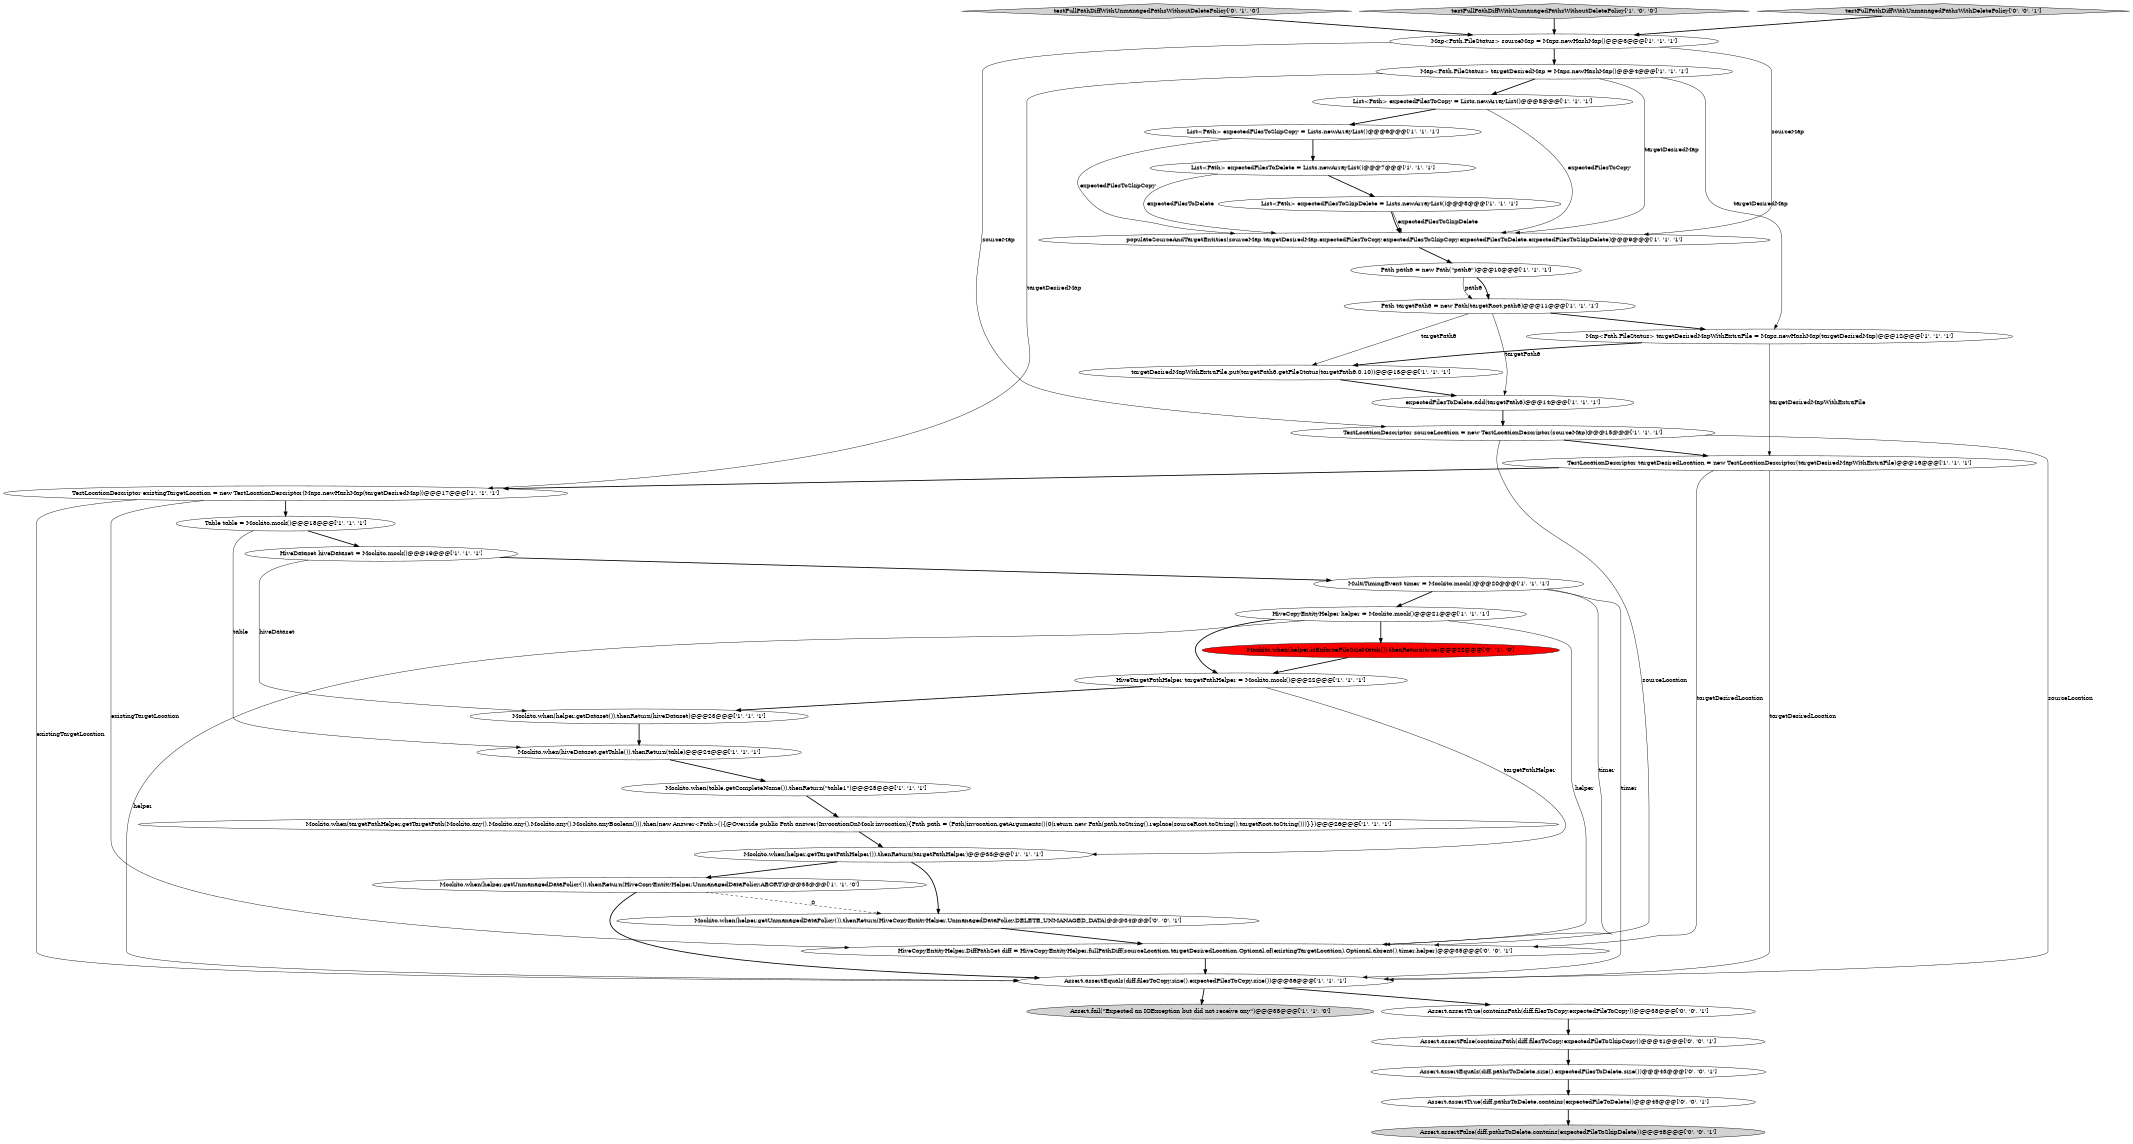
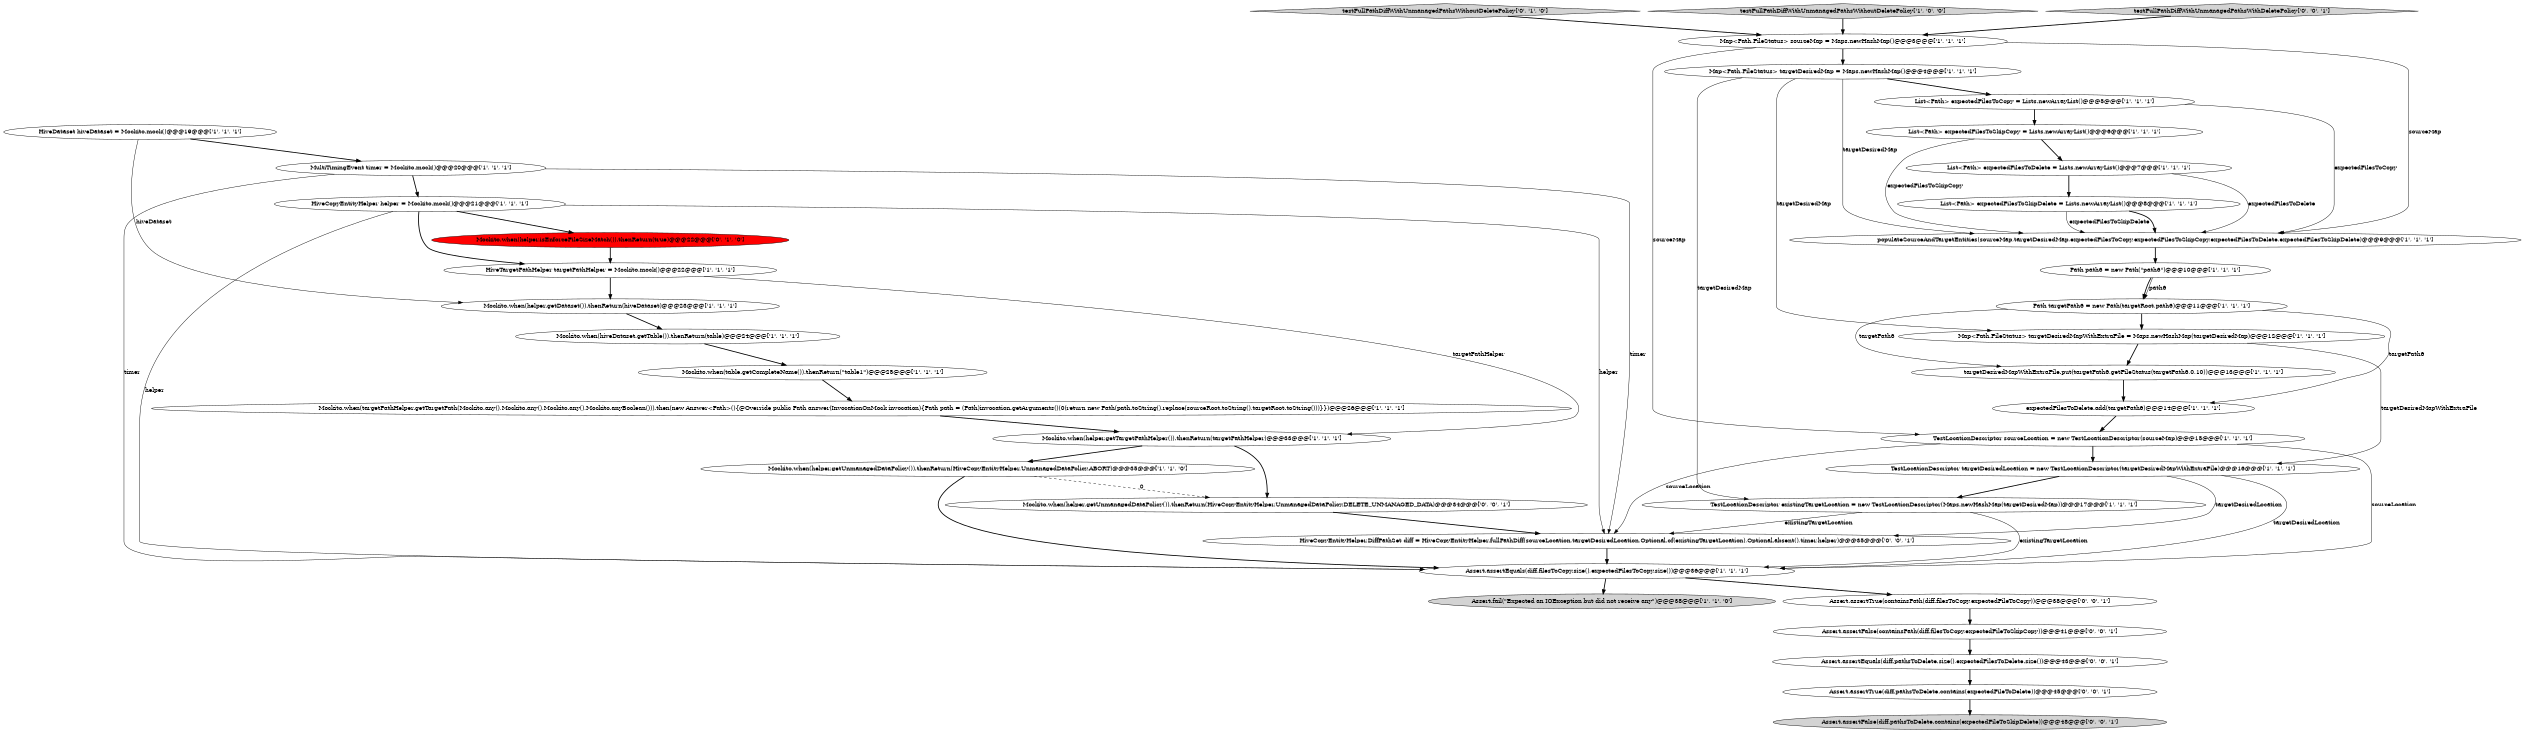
node "Table table = Mockito.mock()@@@18@@@['1', '1', '1']": removed
